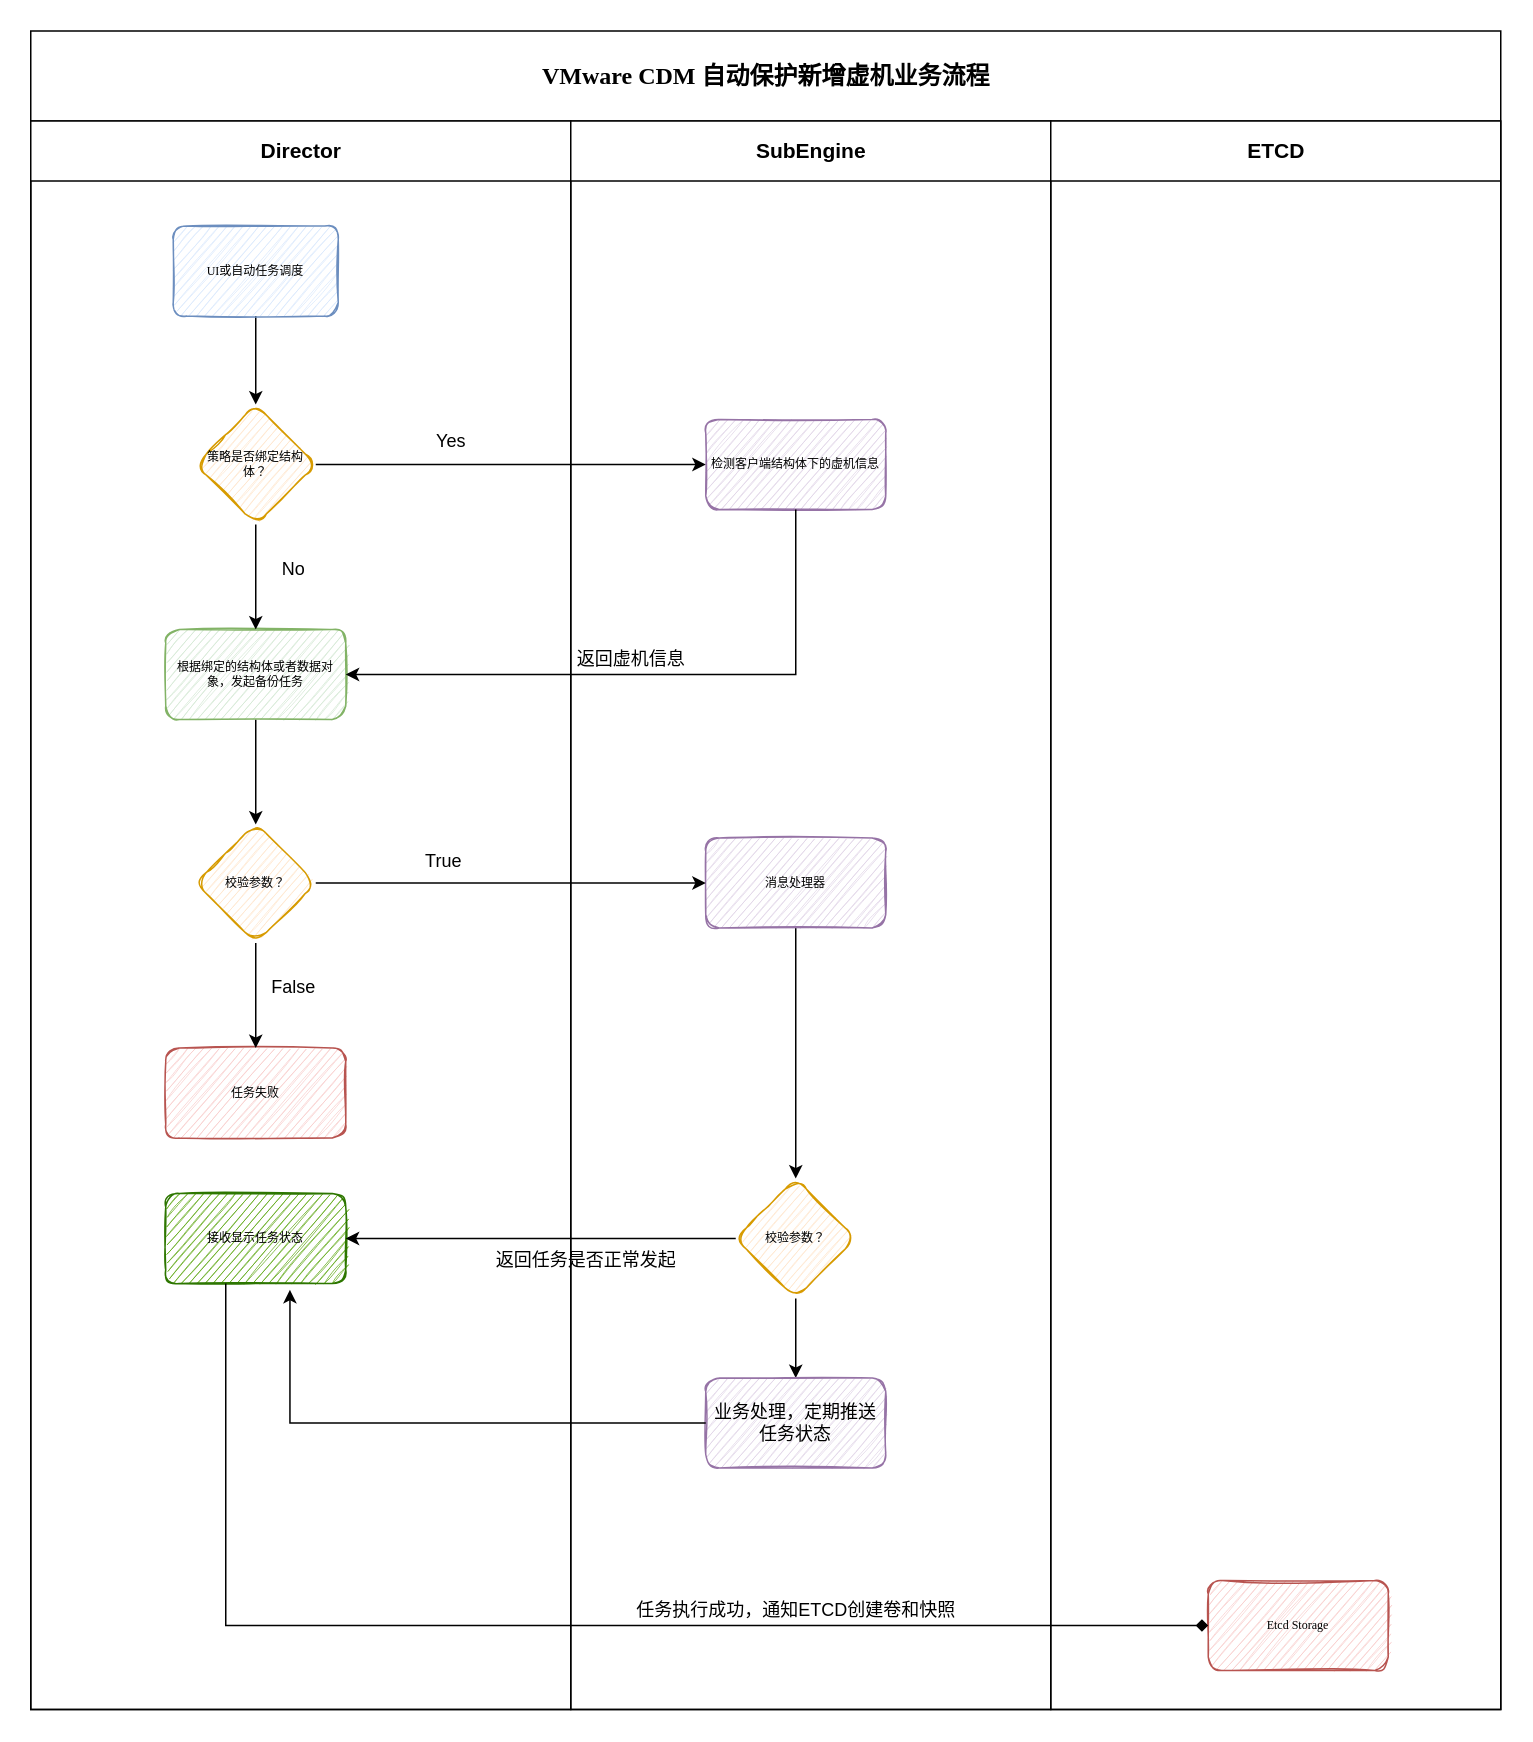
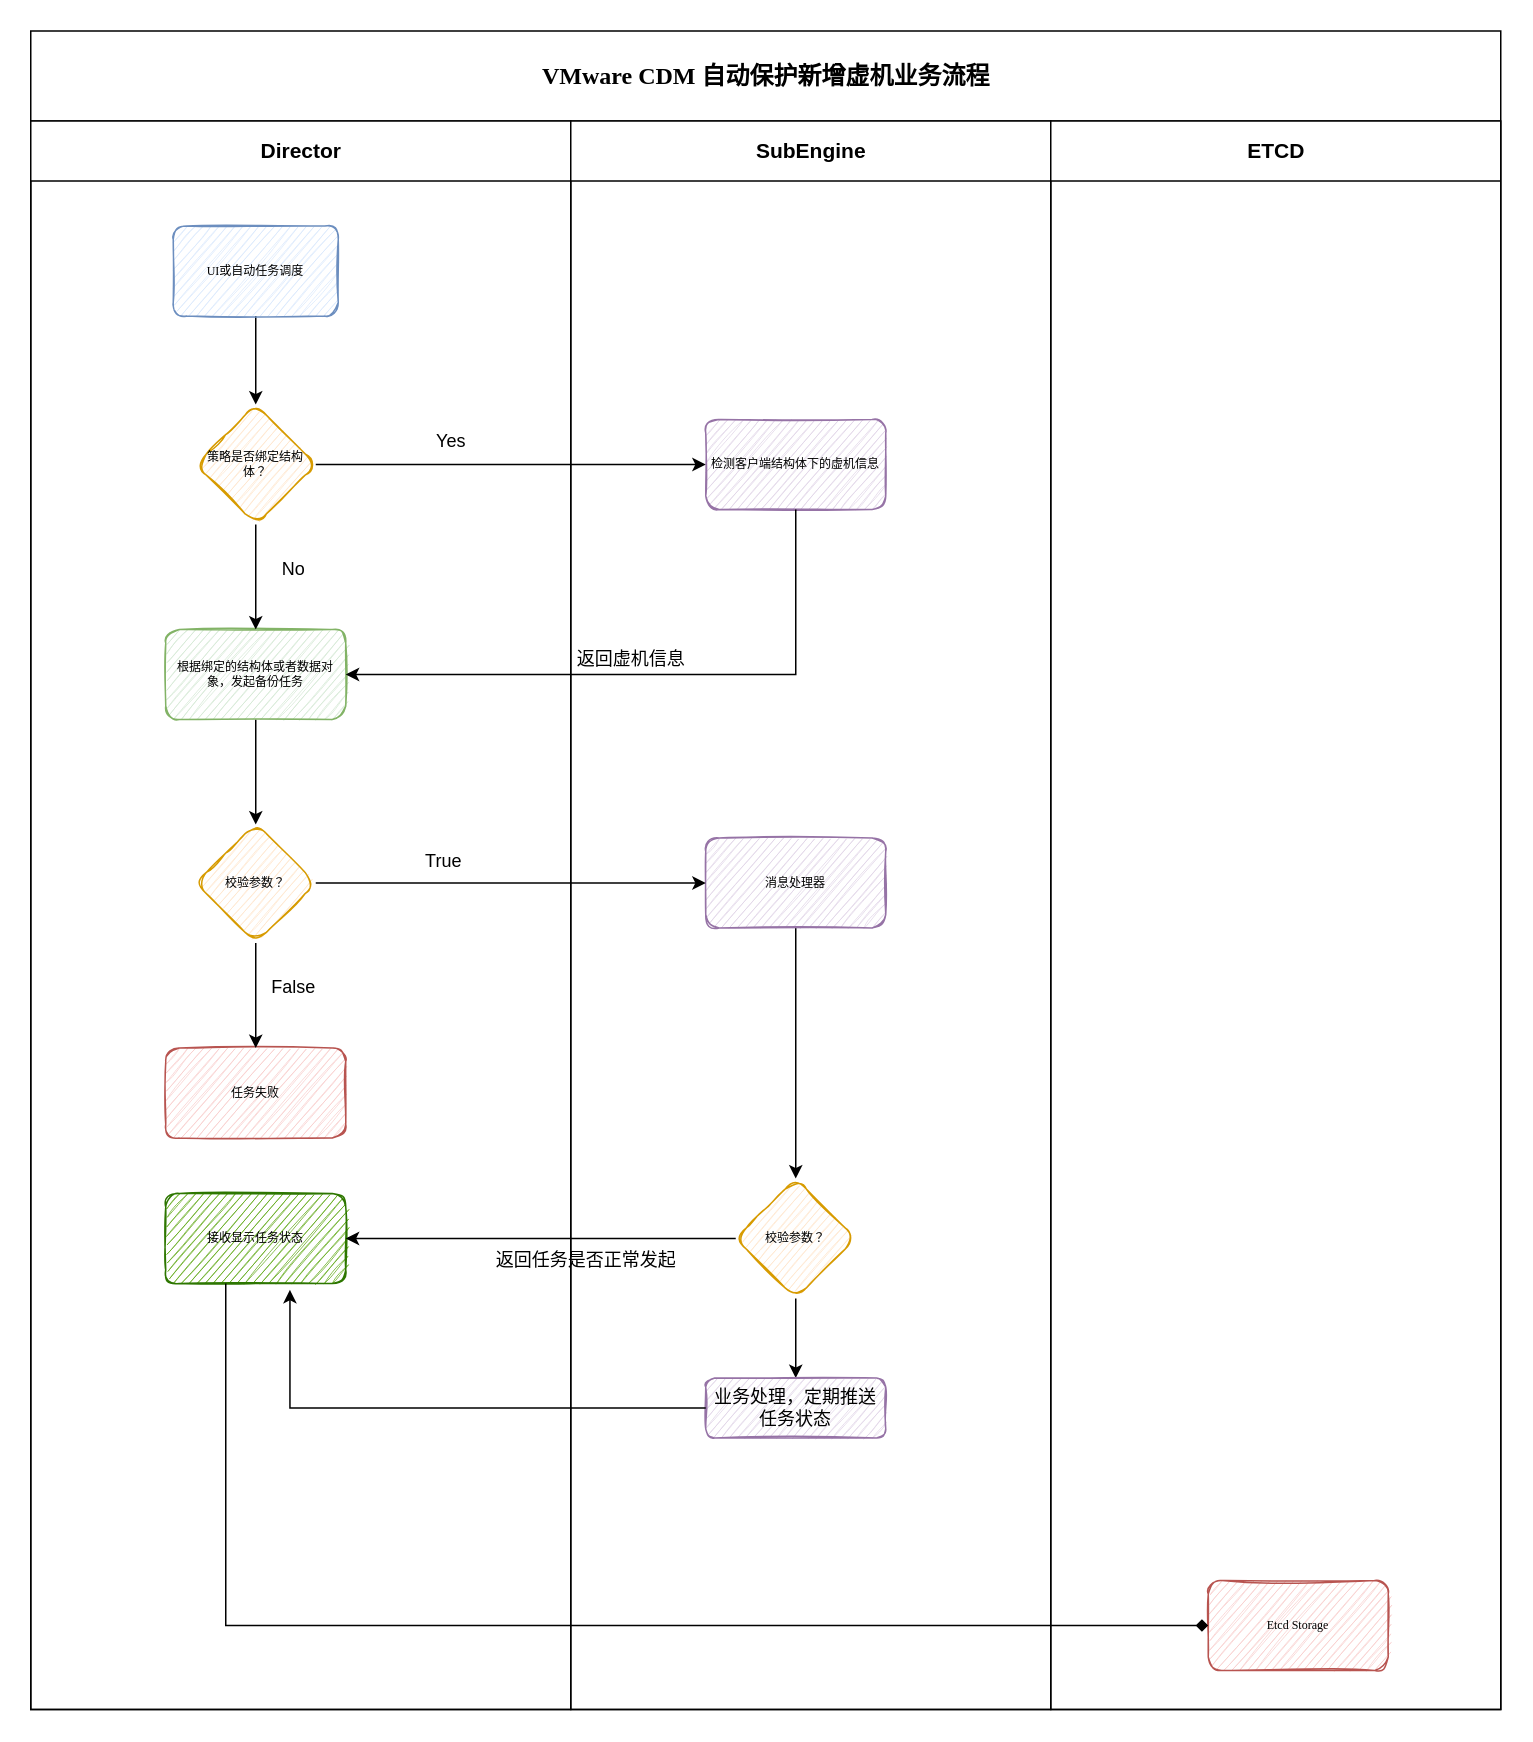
node "业务处理，定期推送任务状态": size 180x90 -> 180x60
node "任务执行成功，通知ETCD创建卷和快照": removed
